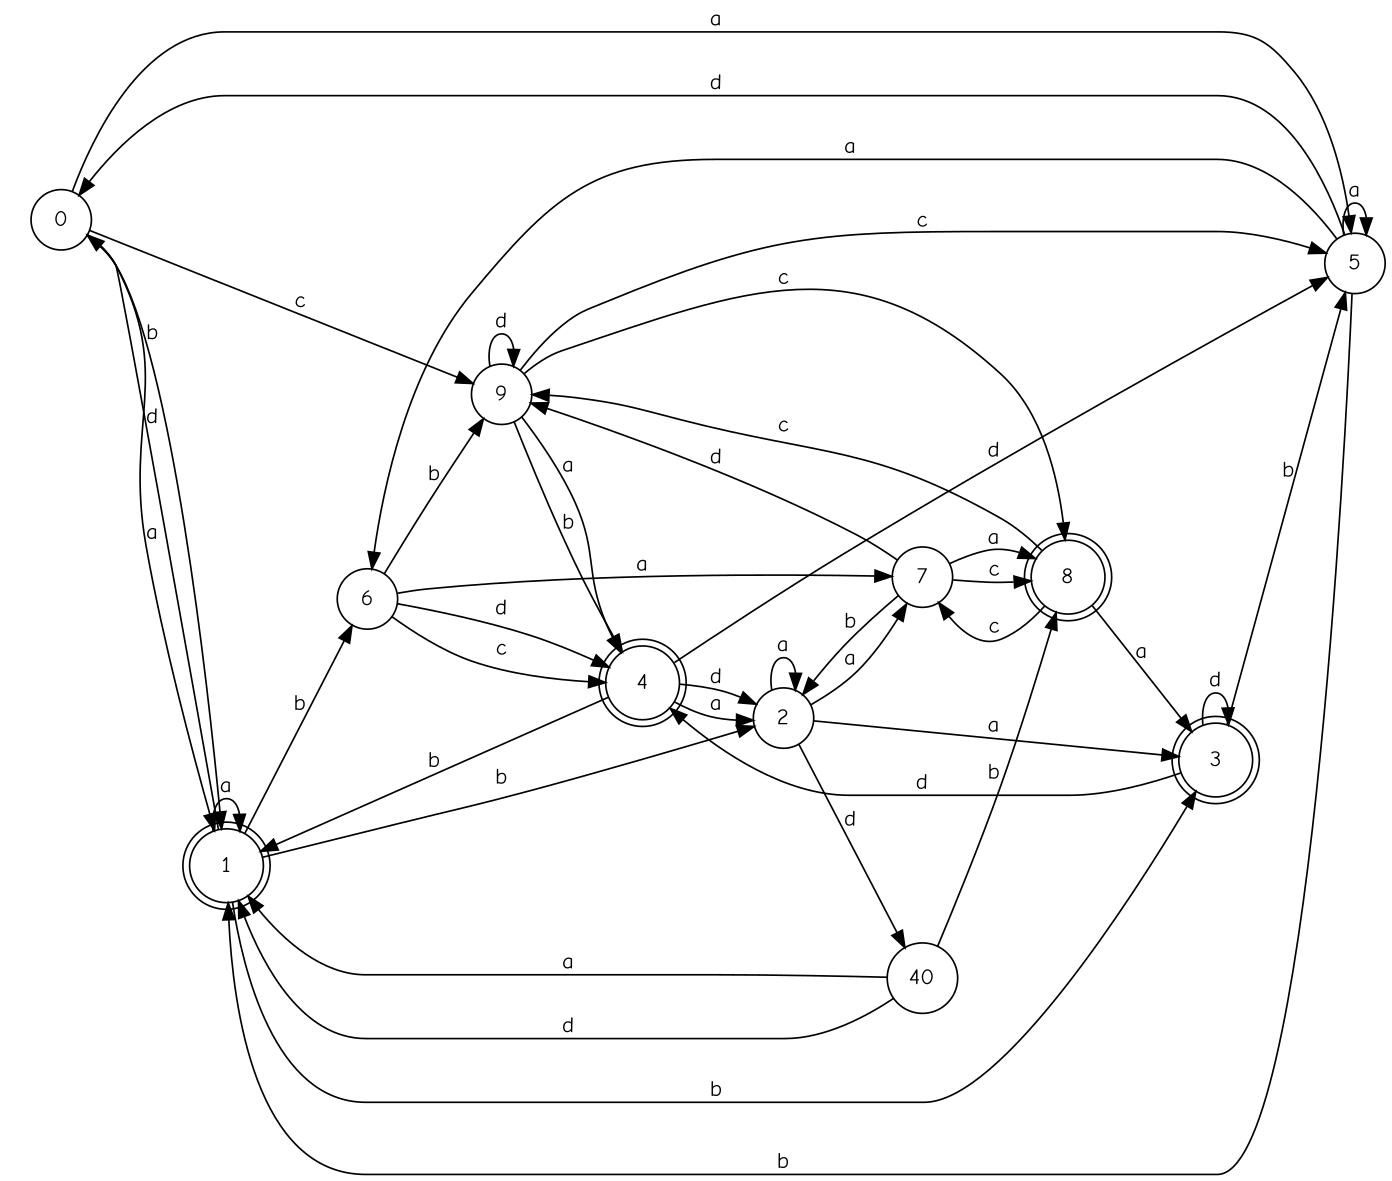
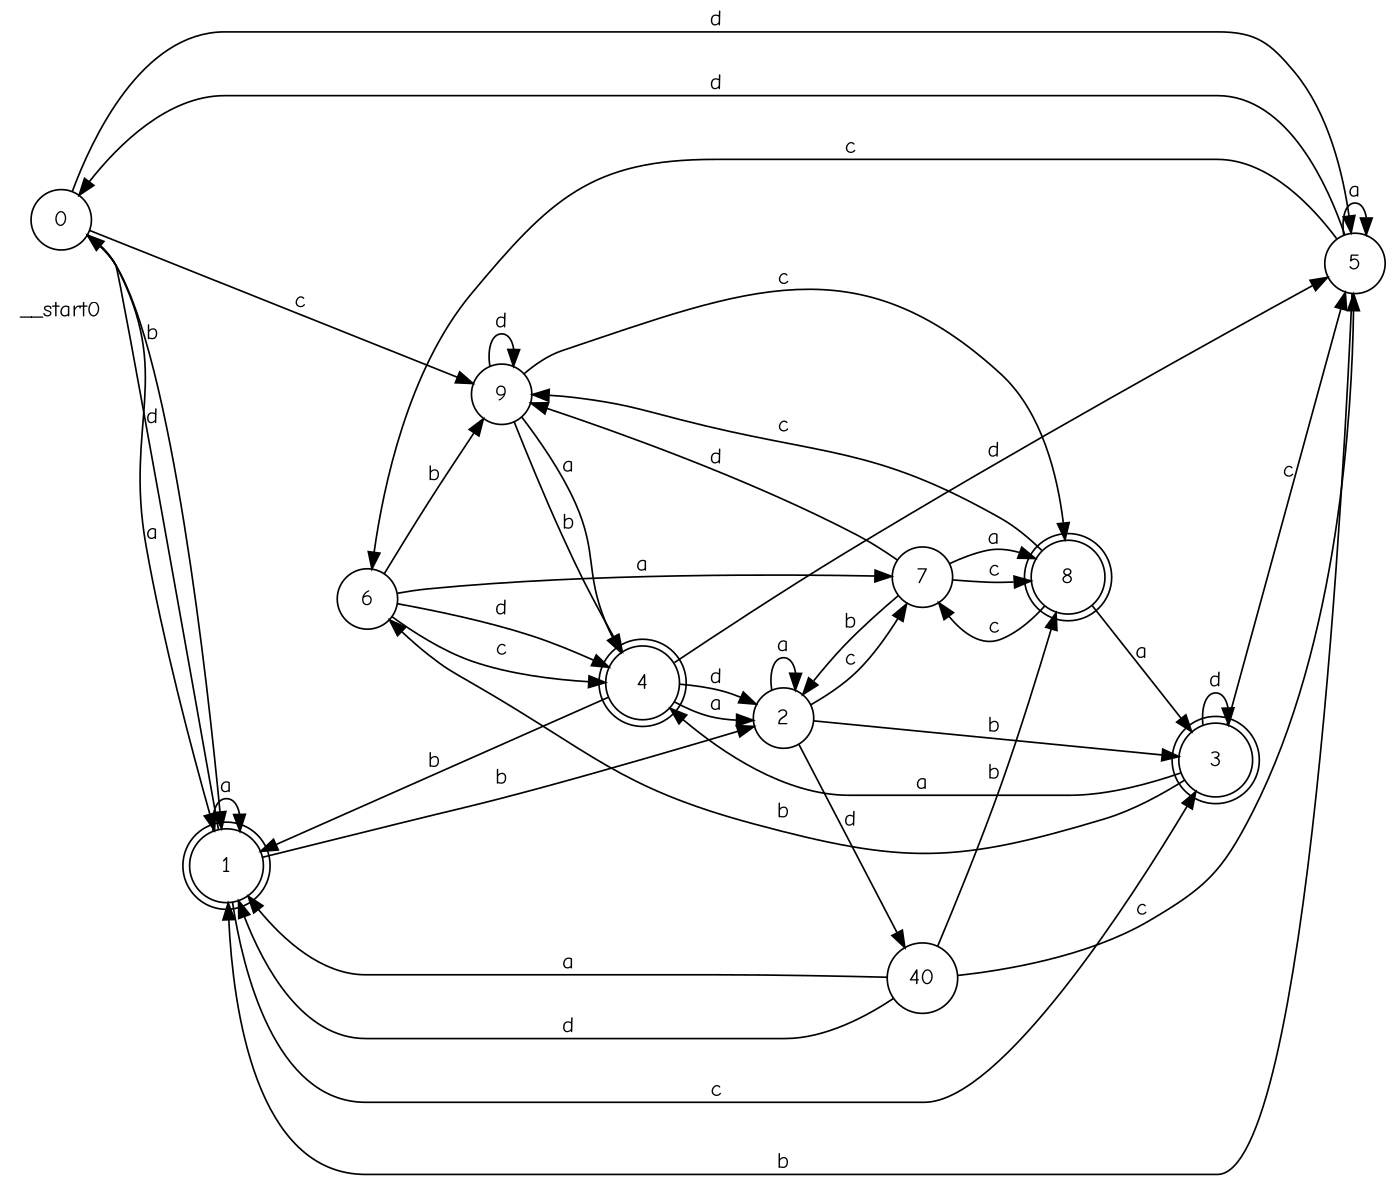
edge "0" -> "5": label "a" -> "d"
edge "5" -> "6": label "a" -> "c"
edge "9" -> "5": now "40" -> "5"
node "__start0": added
edge "3" -> "5": label "b" -> "c"
edge "2" -> "7": label "a" -> "c"
edge "2" -> "3": label "a" -> "b"
edge "1" -> "6": now "3" -> "6"
edge "3" -> "4": label "d" -> "a"
edge "1" -> "3": label "b" -> "c"
